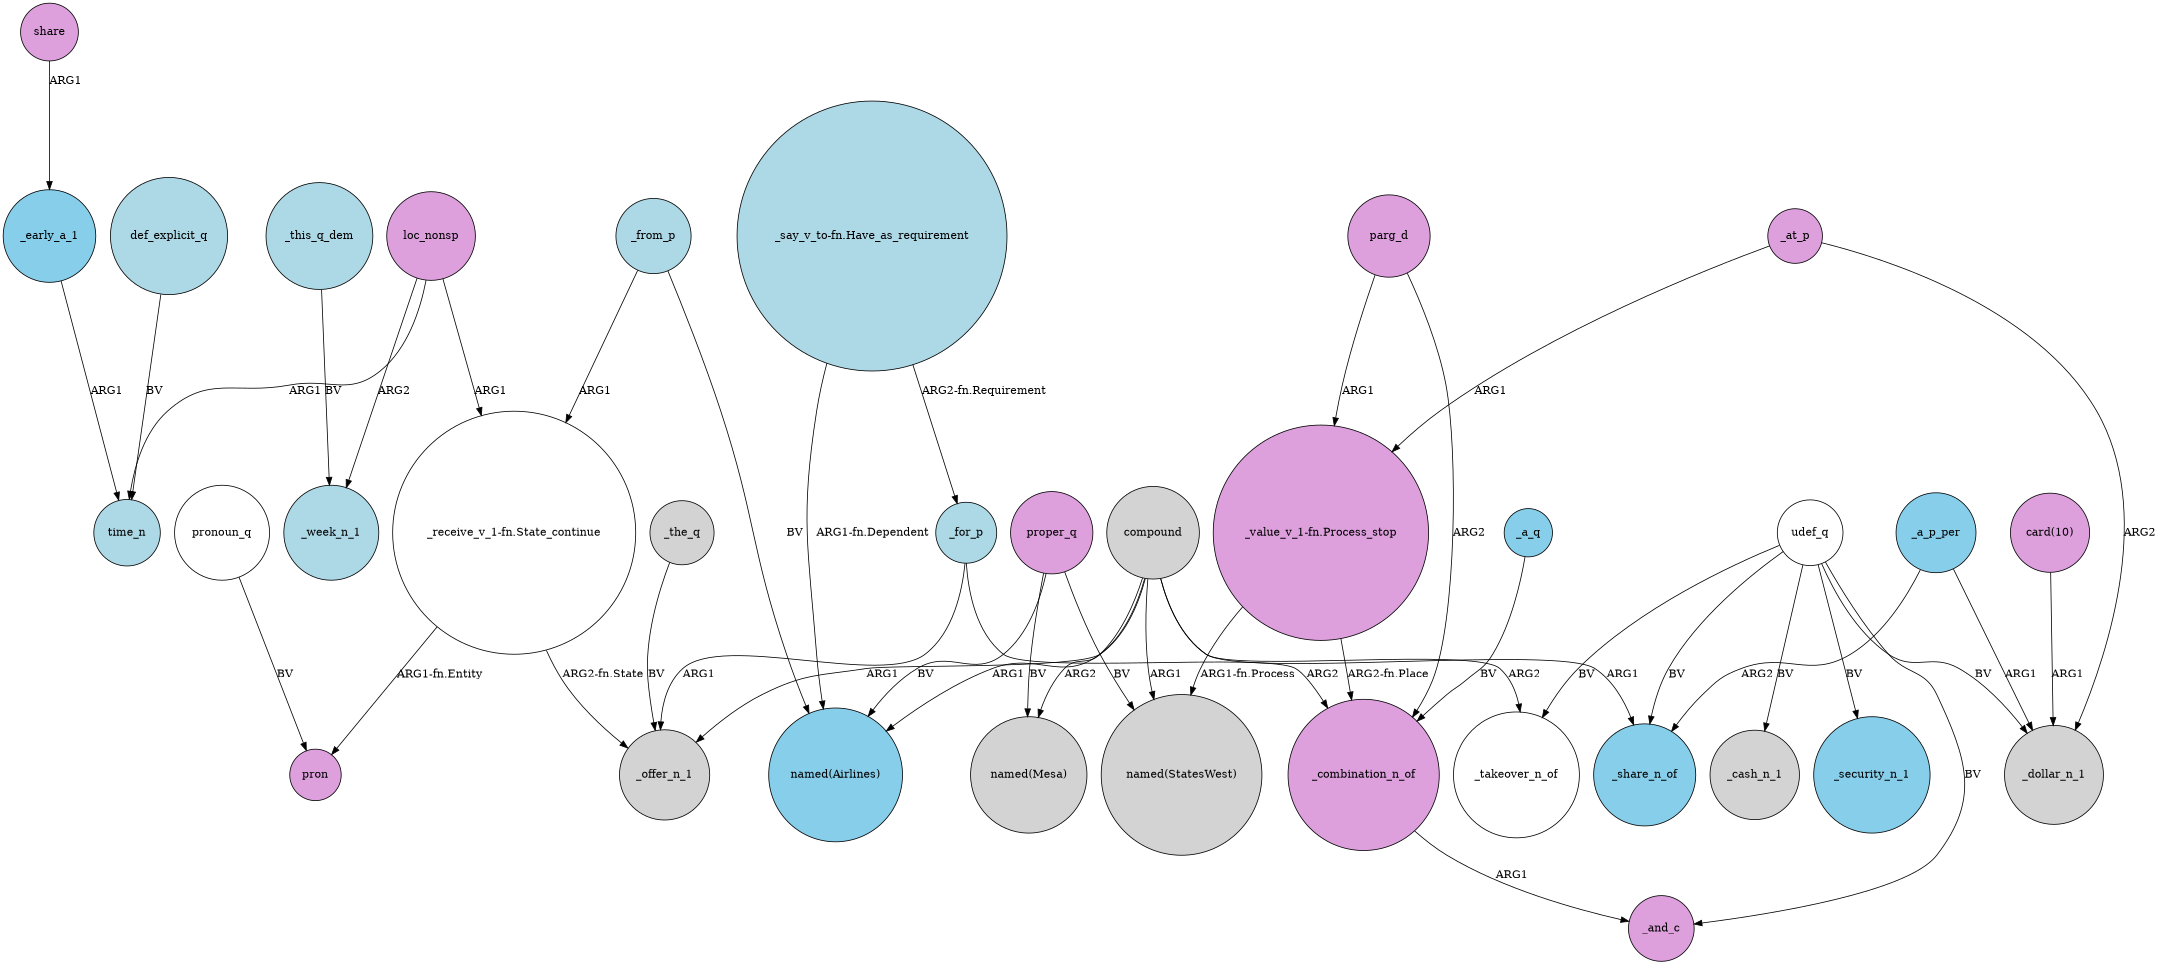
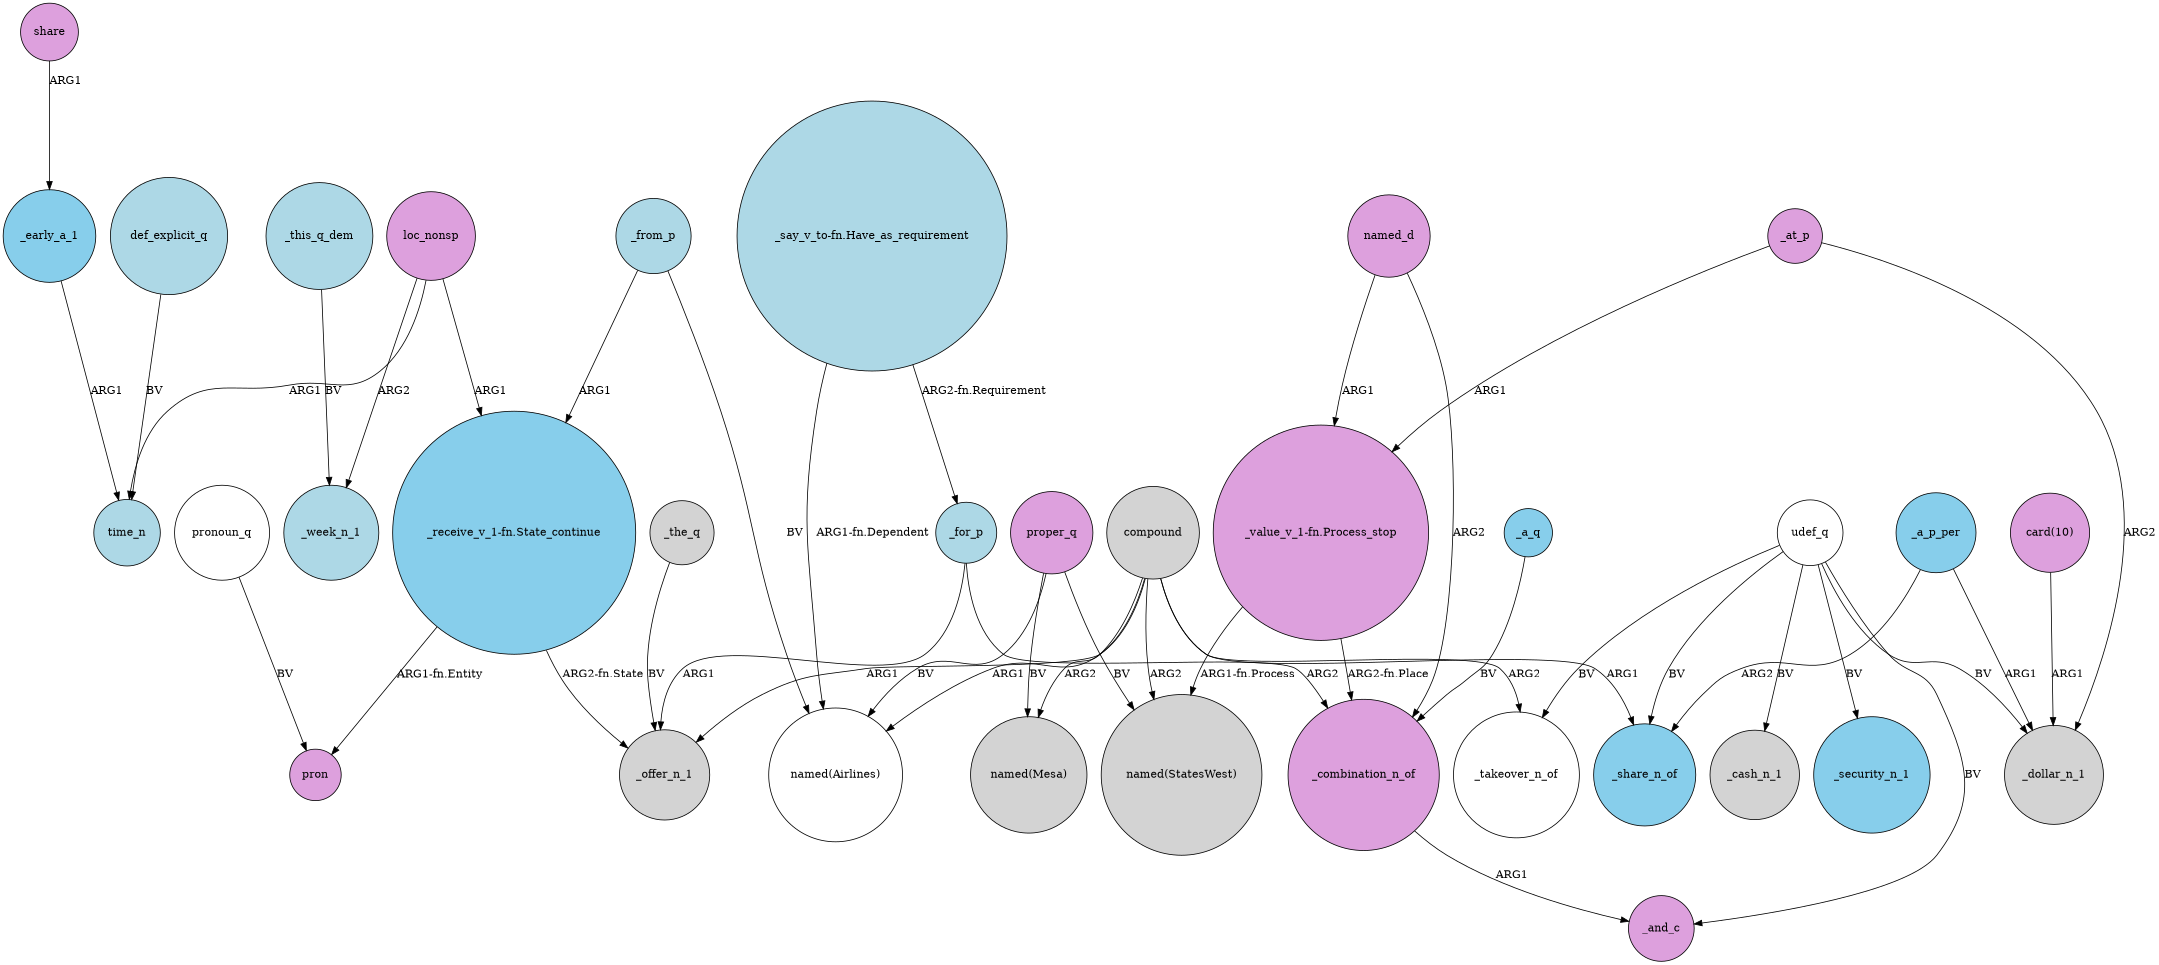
node "parg_d": label "parg_d" -> "named_d"
node "_receive_v_1-fn.State_continue": fillcolor white -> skyblue
edge "compound" -> "named(StatesWest)": label "ARG1" -> "ARG2"
node "named(Airlines)": fillcolor skyblue -> white
